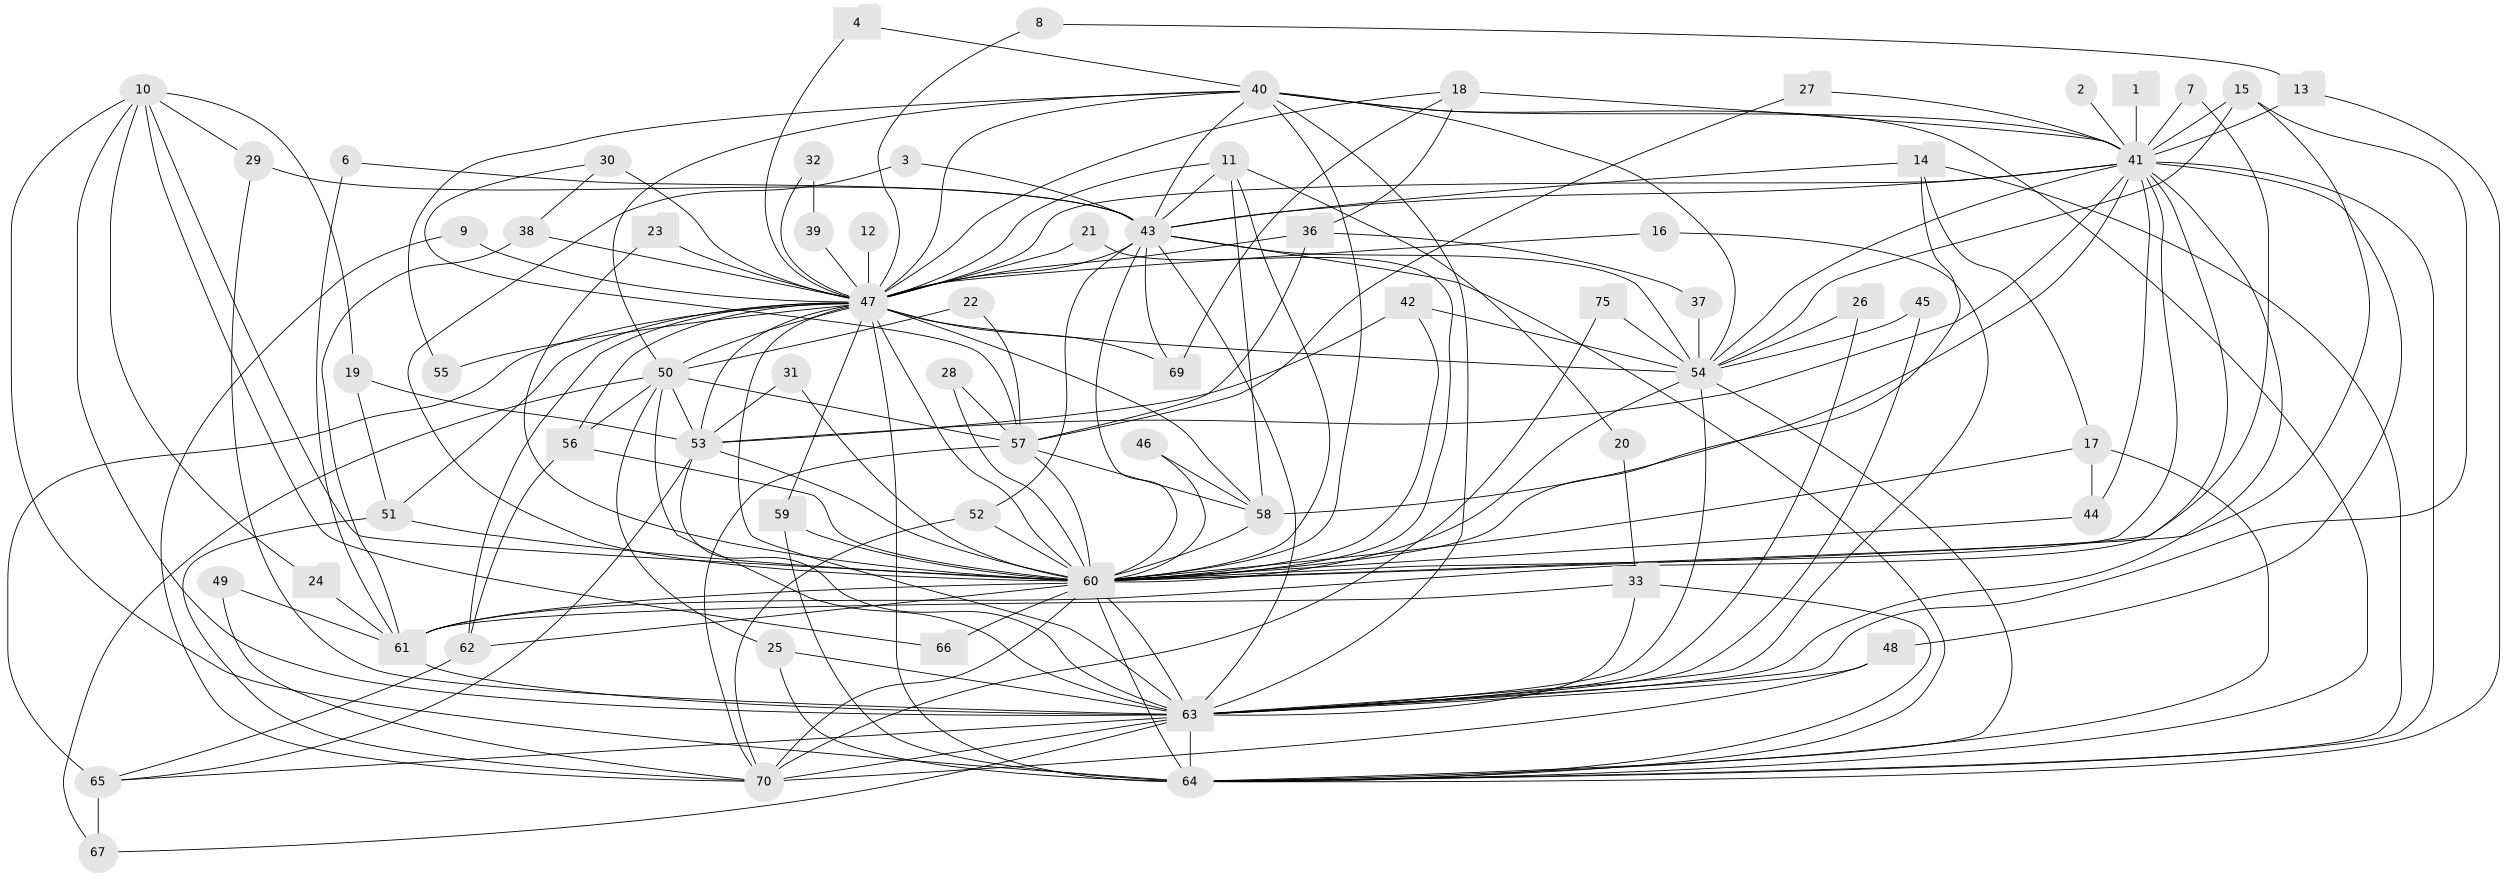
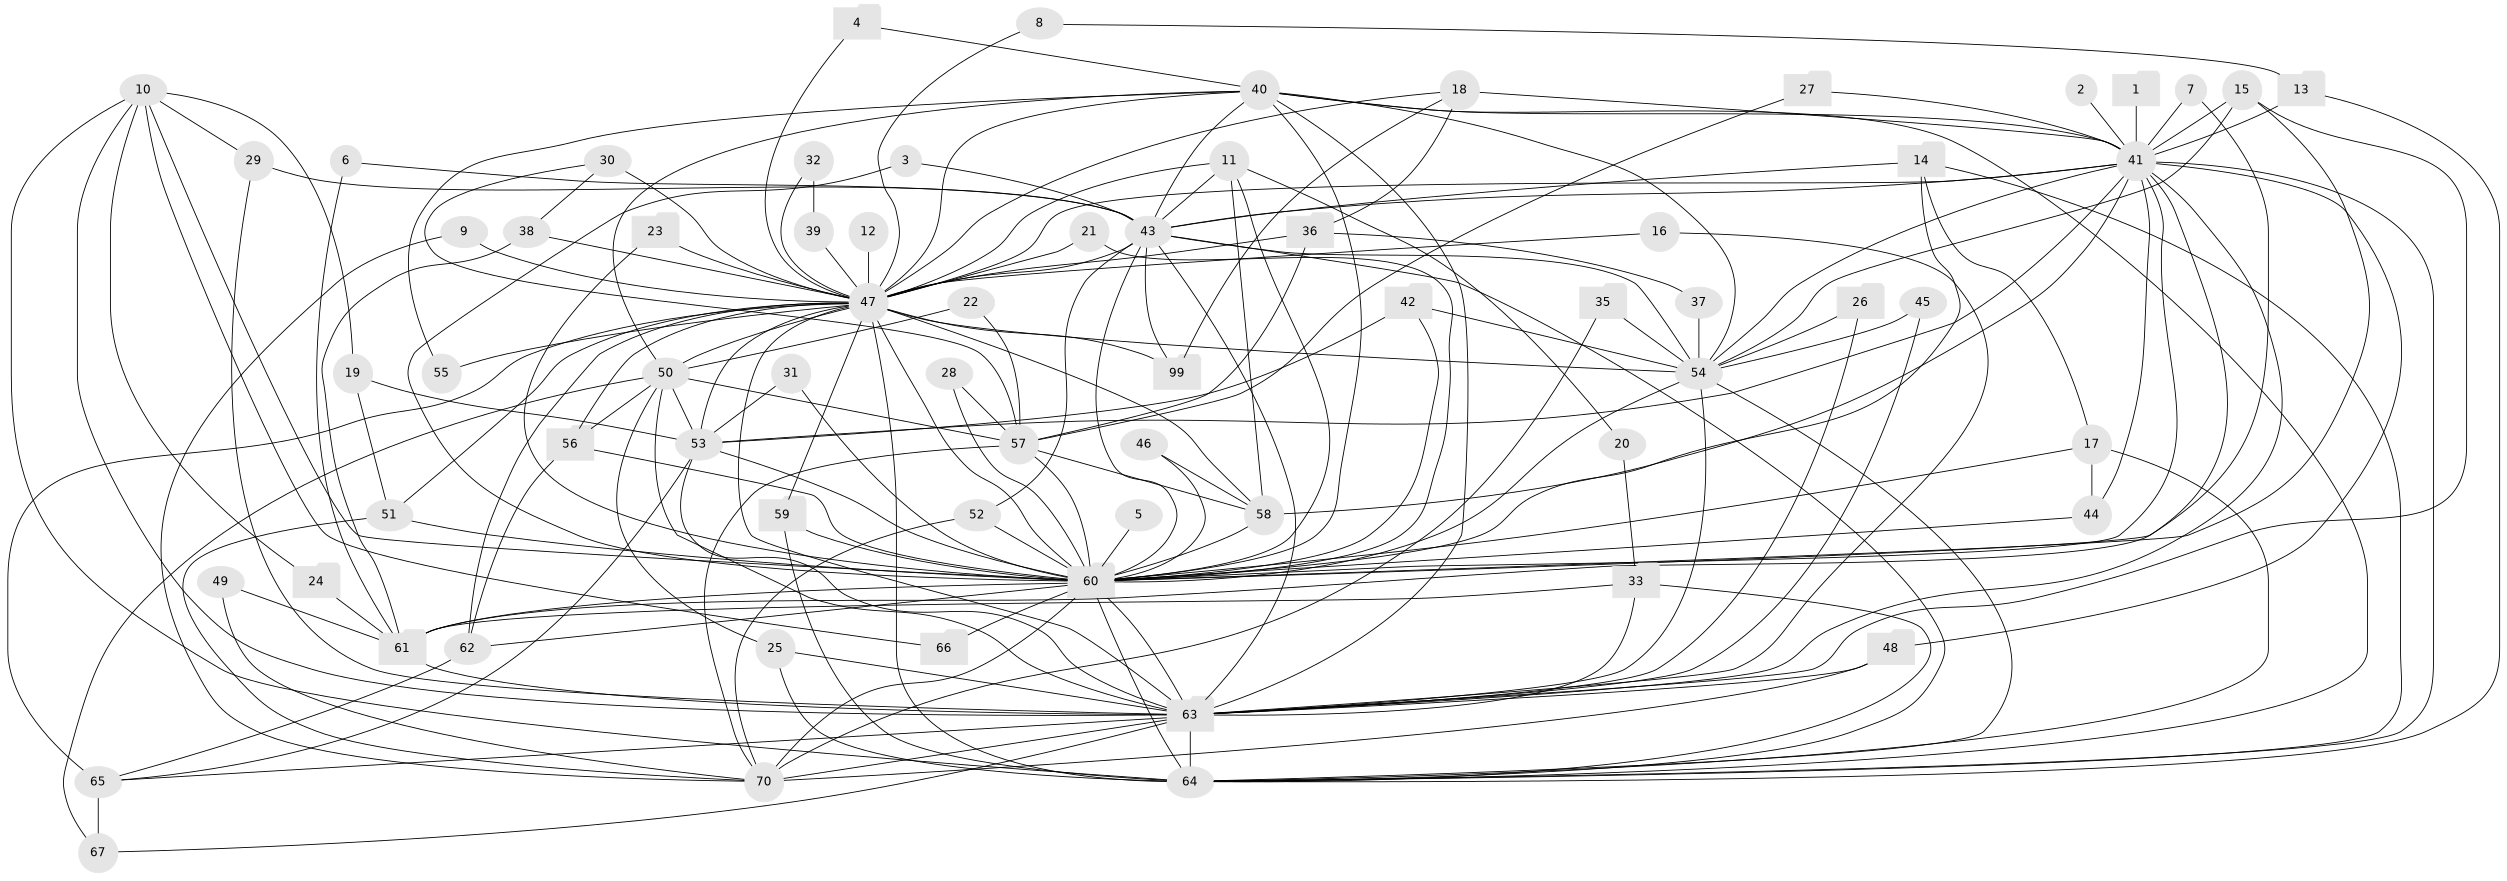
node "75": label "75" -> "35"
node "69": label "69" -> "99"
node "5": added
